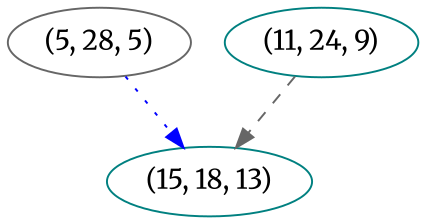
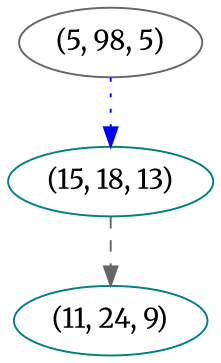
node "(5, 28, 5)": label "(5, 28, 5)" -> "(5, 98, 5)"
edge "(11, 24, 9)" -> "(15, 18, 13)": reversed
